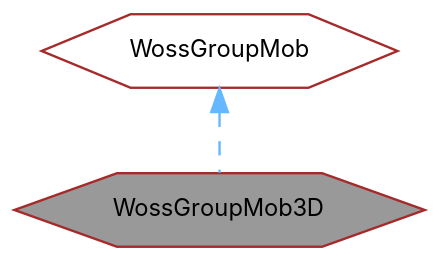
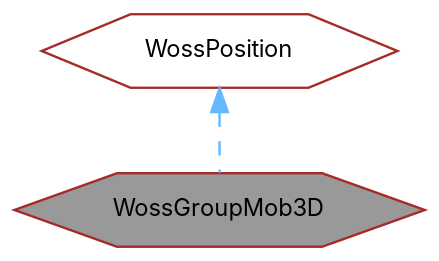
node "WossGroupMob": label "WossGroupMob" -> "WossPosition"
